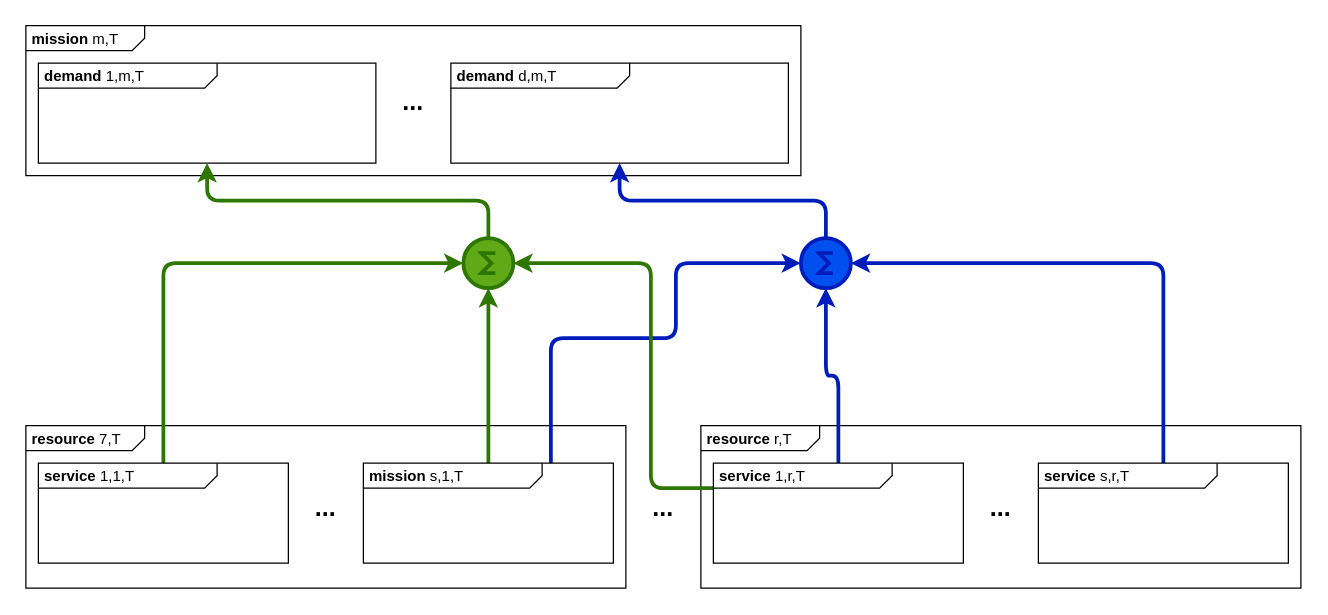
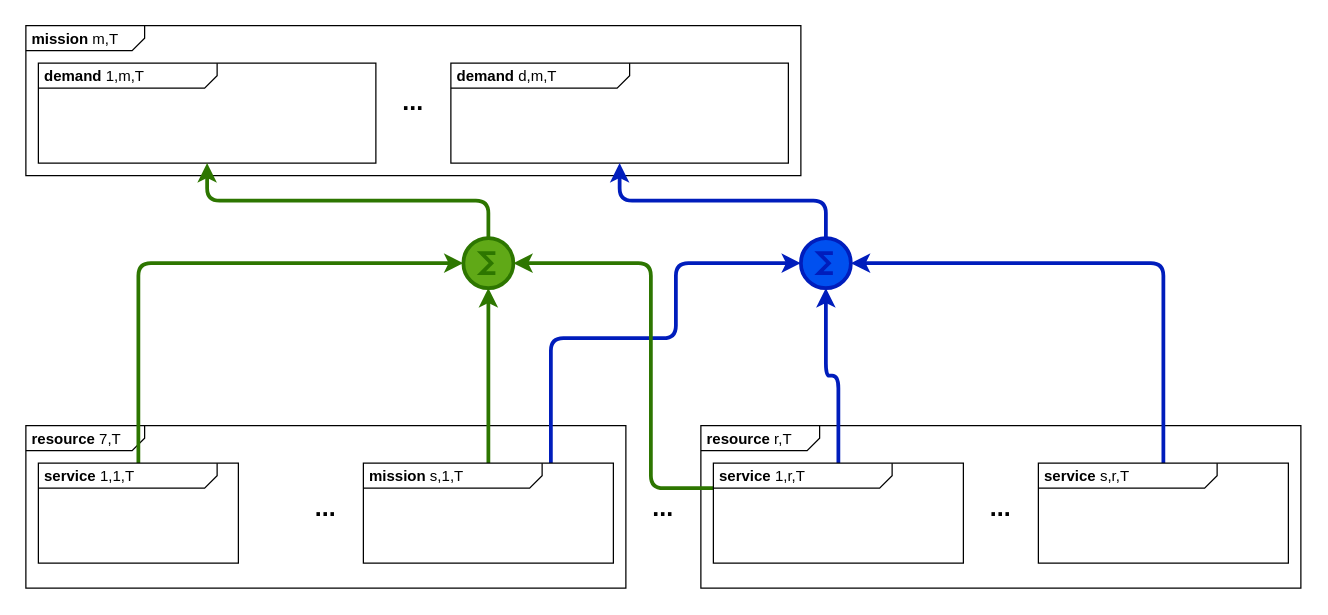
node "service 1,1,T": size 250x100 -> 200x100
